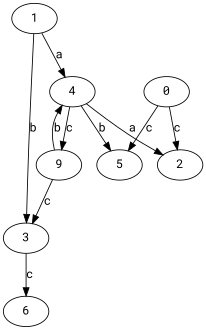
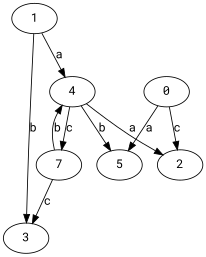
edge "0" -> "5": label "c" -> "a"
node "9": label "9" -> "7"
node "6": removed
